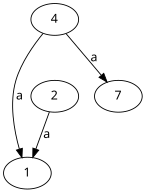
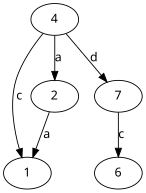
edge "4" -> "2": added, label "a"
edge "4" -> "7": label "a" -> "d"
edge "4" -> "1": label "a" -> "c"
node "6": added
